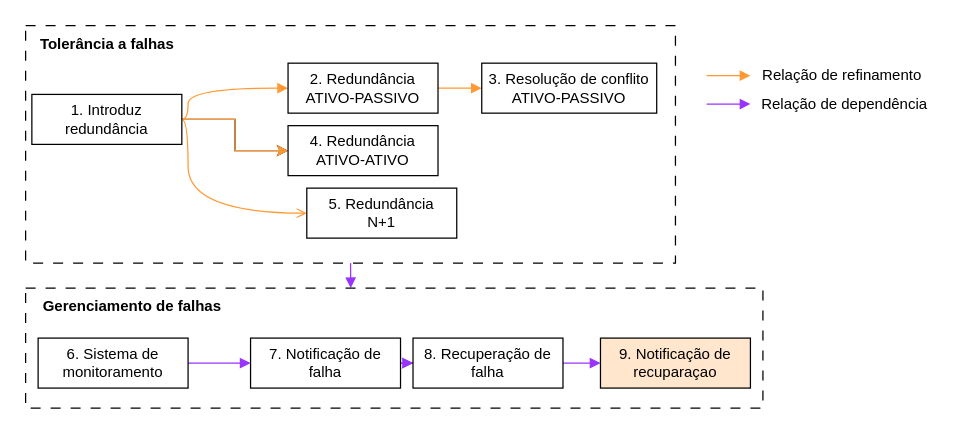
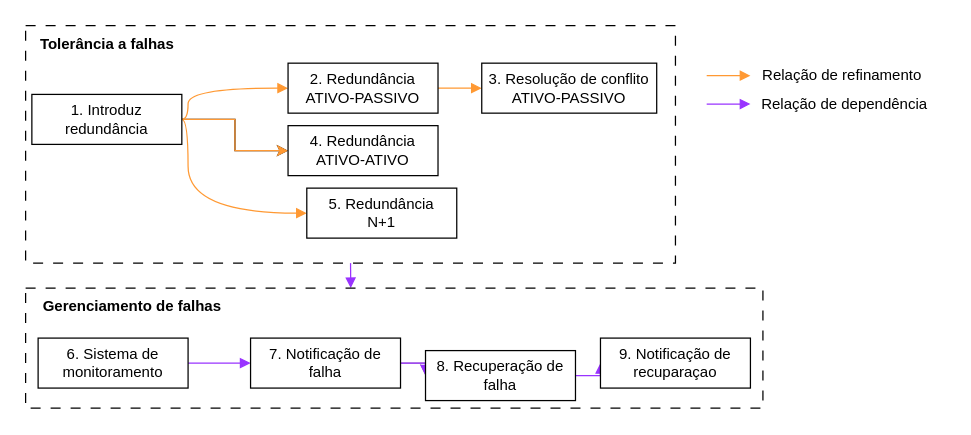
edge "1. Introduz redundância" -> "5. Redundância N+1": arrowhead open -> block
node "8. Recuperação de falha": moved (488, 363) -> (501, 376)
node "9. Notificação de recuparaçao": fillcolor #ffe6cc -> #ffffff
